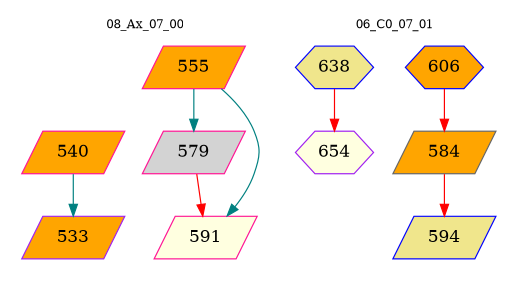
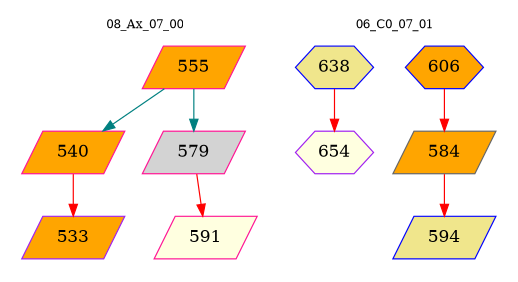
edge "555" -> "591": now "555" -> "540"
edge "540" -> "533": color teal -> red
